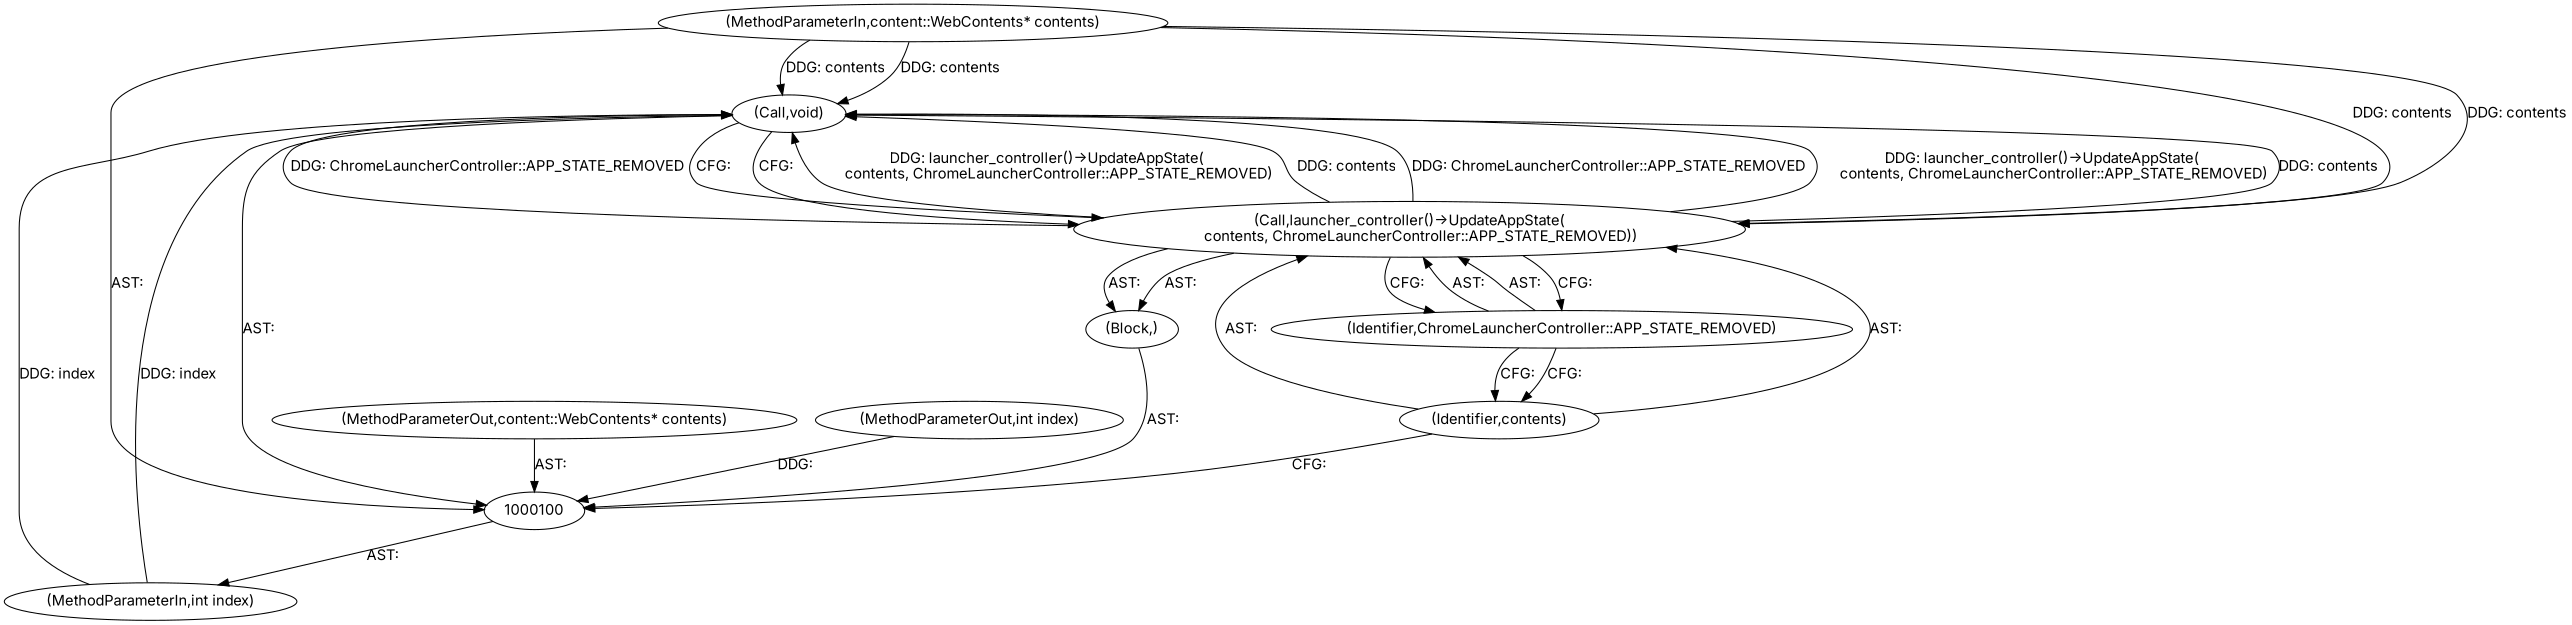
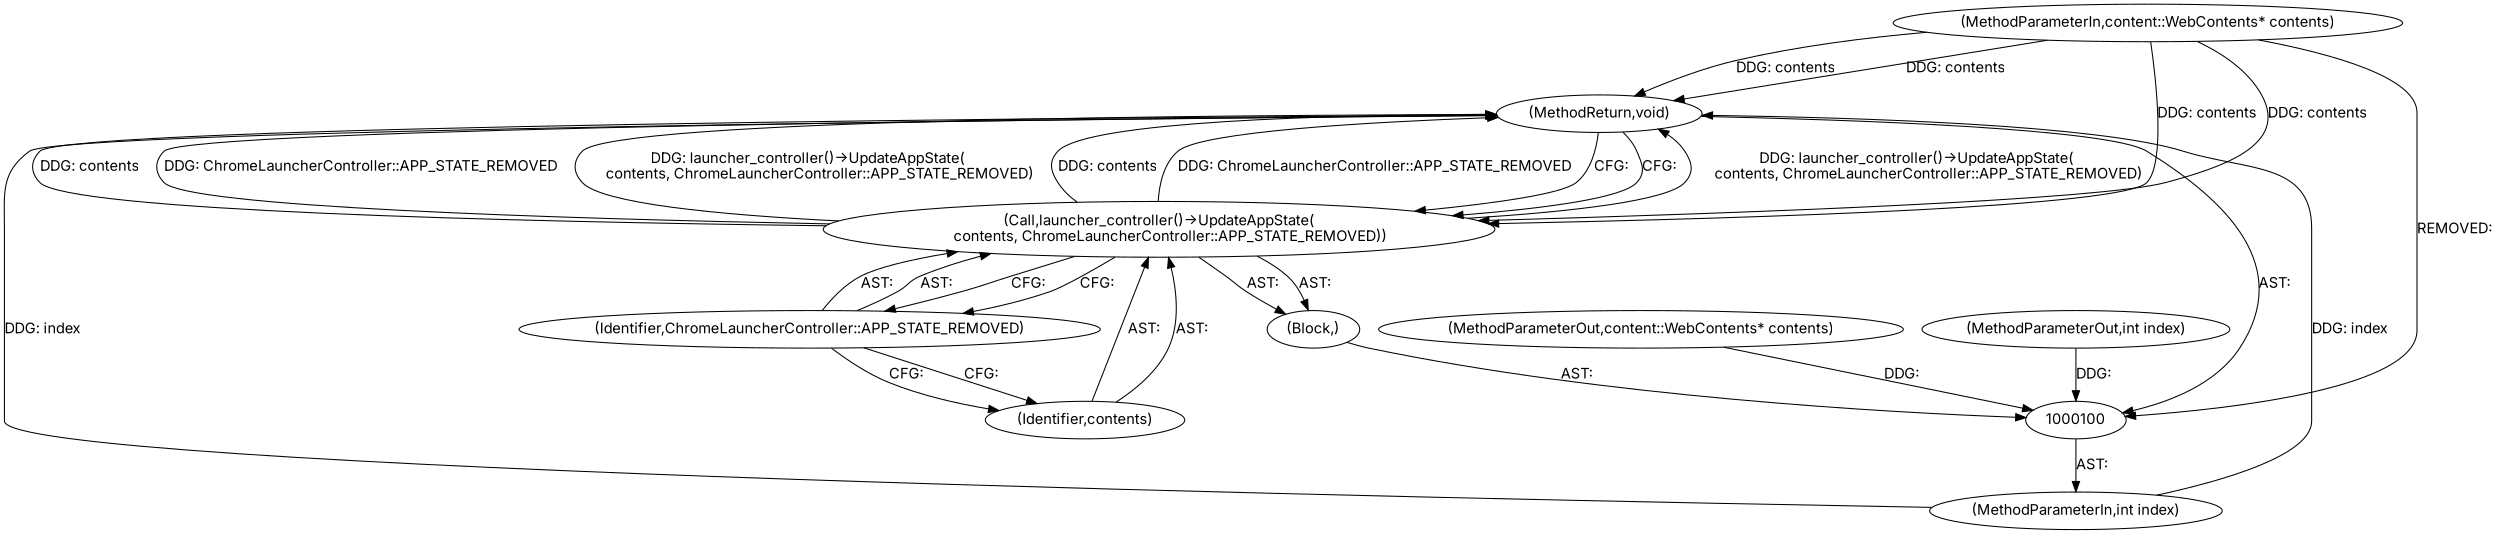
node "(Call,void)": label "(Call,void)" -> "(MethodReturn,void)"
edge "(MethodParameterIn,content::WebContents* contents)" -> "1000100": label "AST: " -> "REMOVED: "
edge "(MethodParameterOut,content::WebContents* contents)" -> "1000100": label "AST: " -> "DDG: "
edge "(Identifier,contents)" -> "1000100": removed, label "CFG:"
